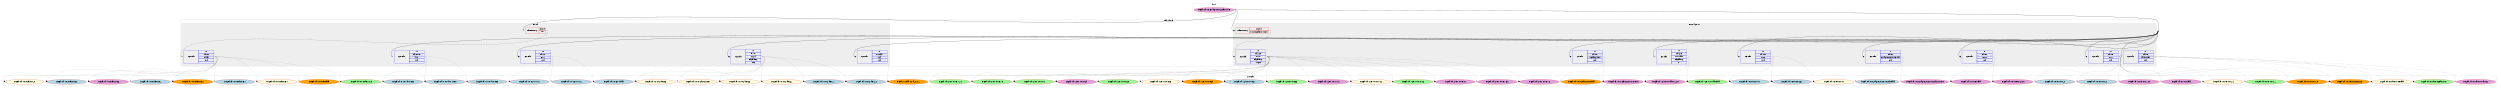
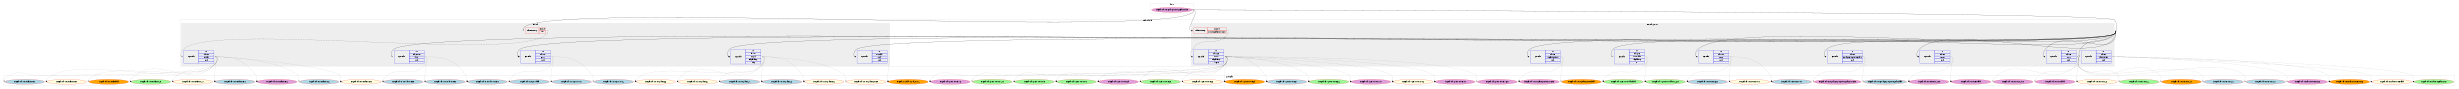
node "portage://dev-ros/rostest-1.13.2": fillcolor orange -> lightyellow
node "portage://dev-lang/python-2.7.15": removed
node "portage://dev-lang/python-exec-2.4.6-r1": fillcolor plum -> palegreen
node "portage://dev-ros/sensor_msgs-1.12.5": label "portage://dev-ros/sensor_msgs-1.12.5" -> "portage://dev-boost/sensor_msgs-1.12.5"
node "portage://dev-ros/sensor_none-1.12.6": label "portage://dev-ros/sensor_none-1.12.6" -> "portage://dev-ros/sensor_msgs-1.12.6"
